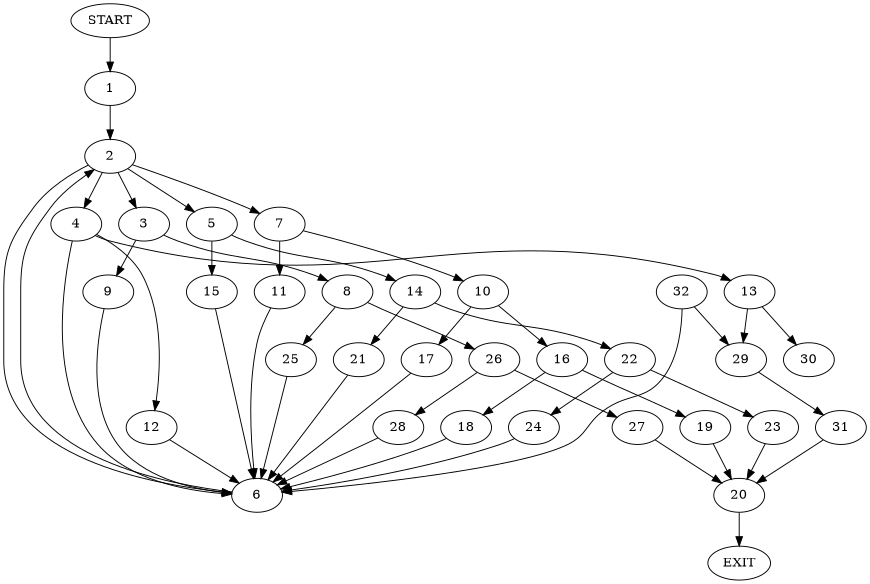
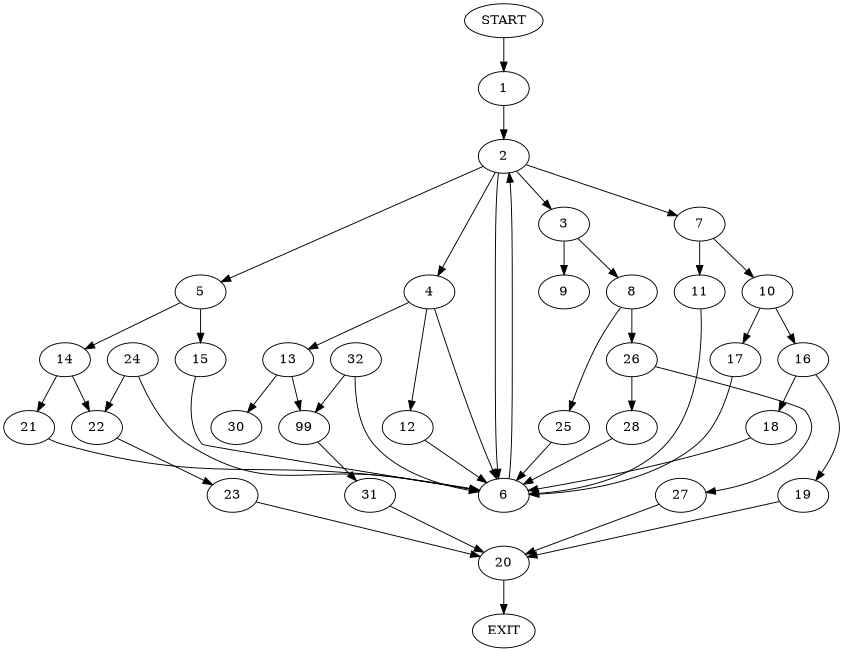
node "29": label "29" -> "99"
edge "22" -> "24": reversed
edge "9" -> "6": removed
